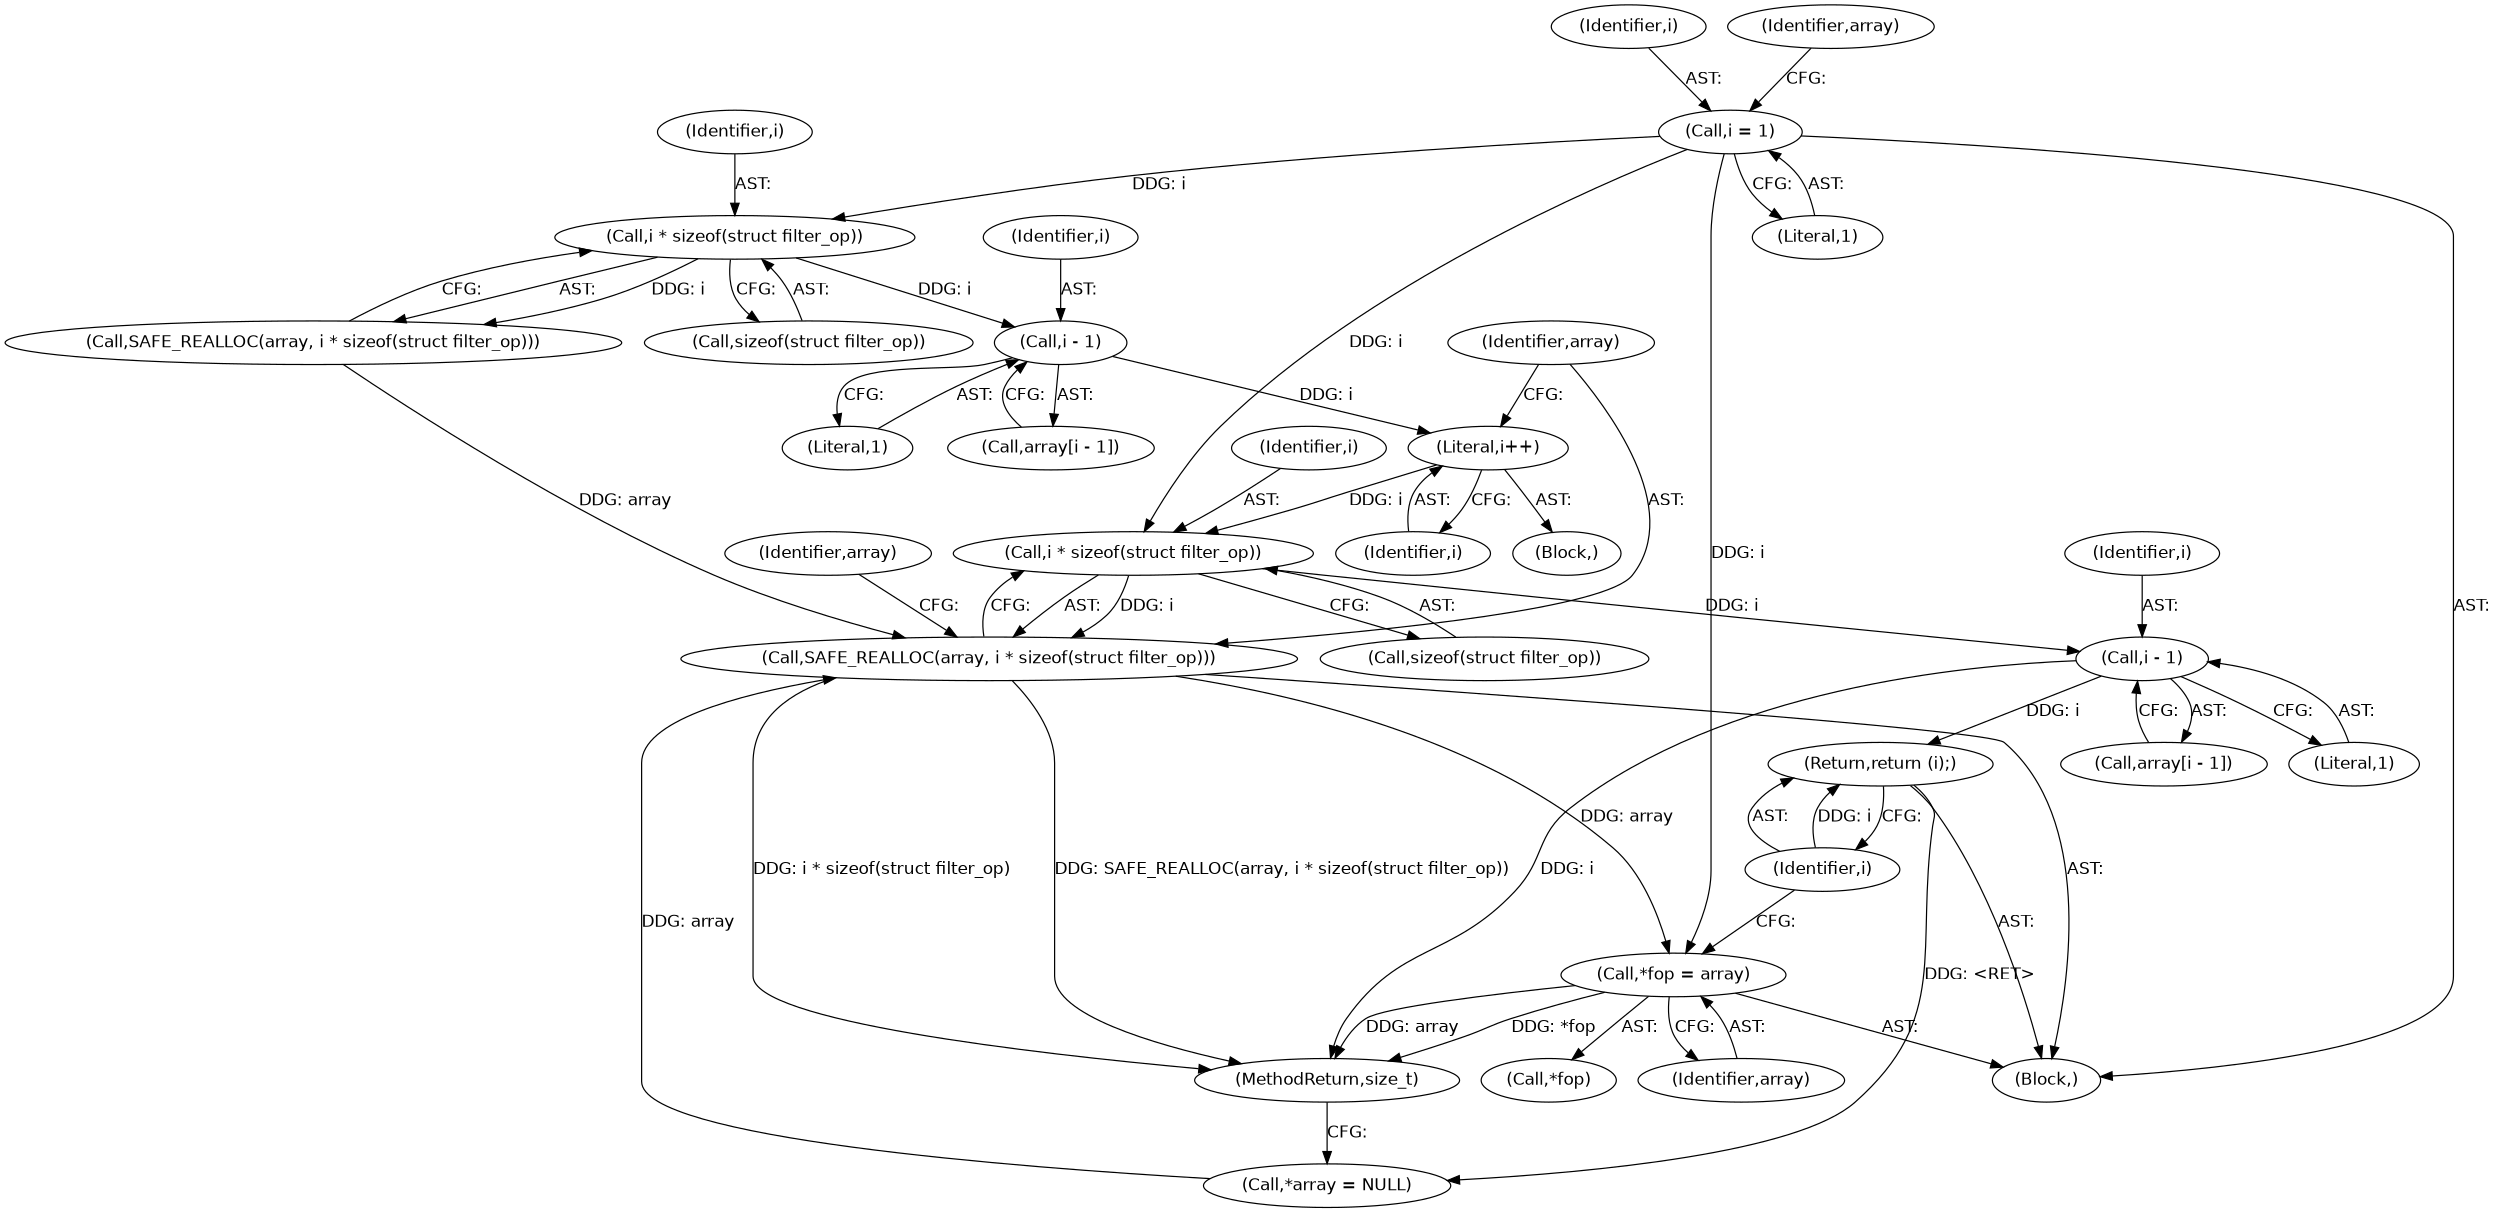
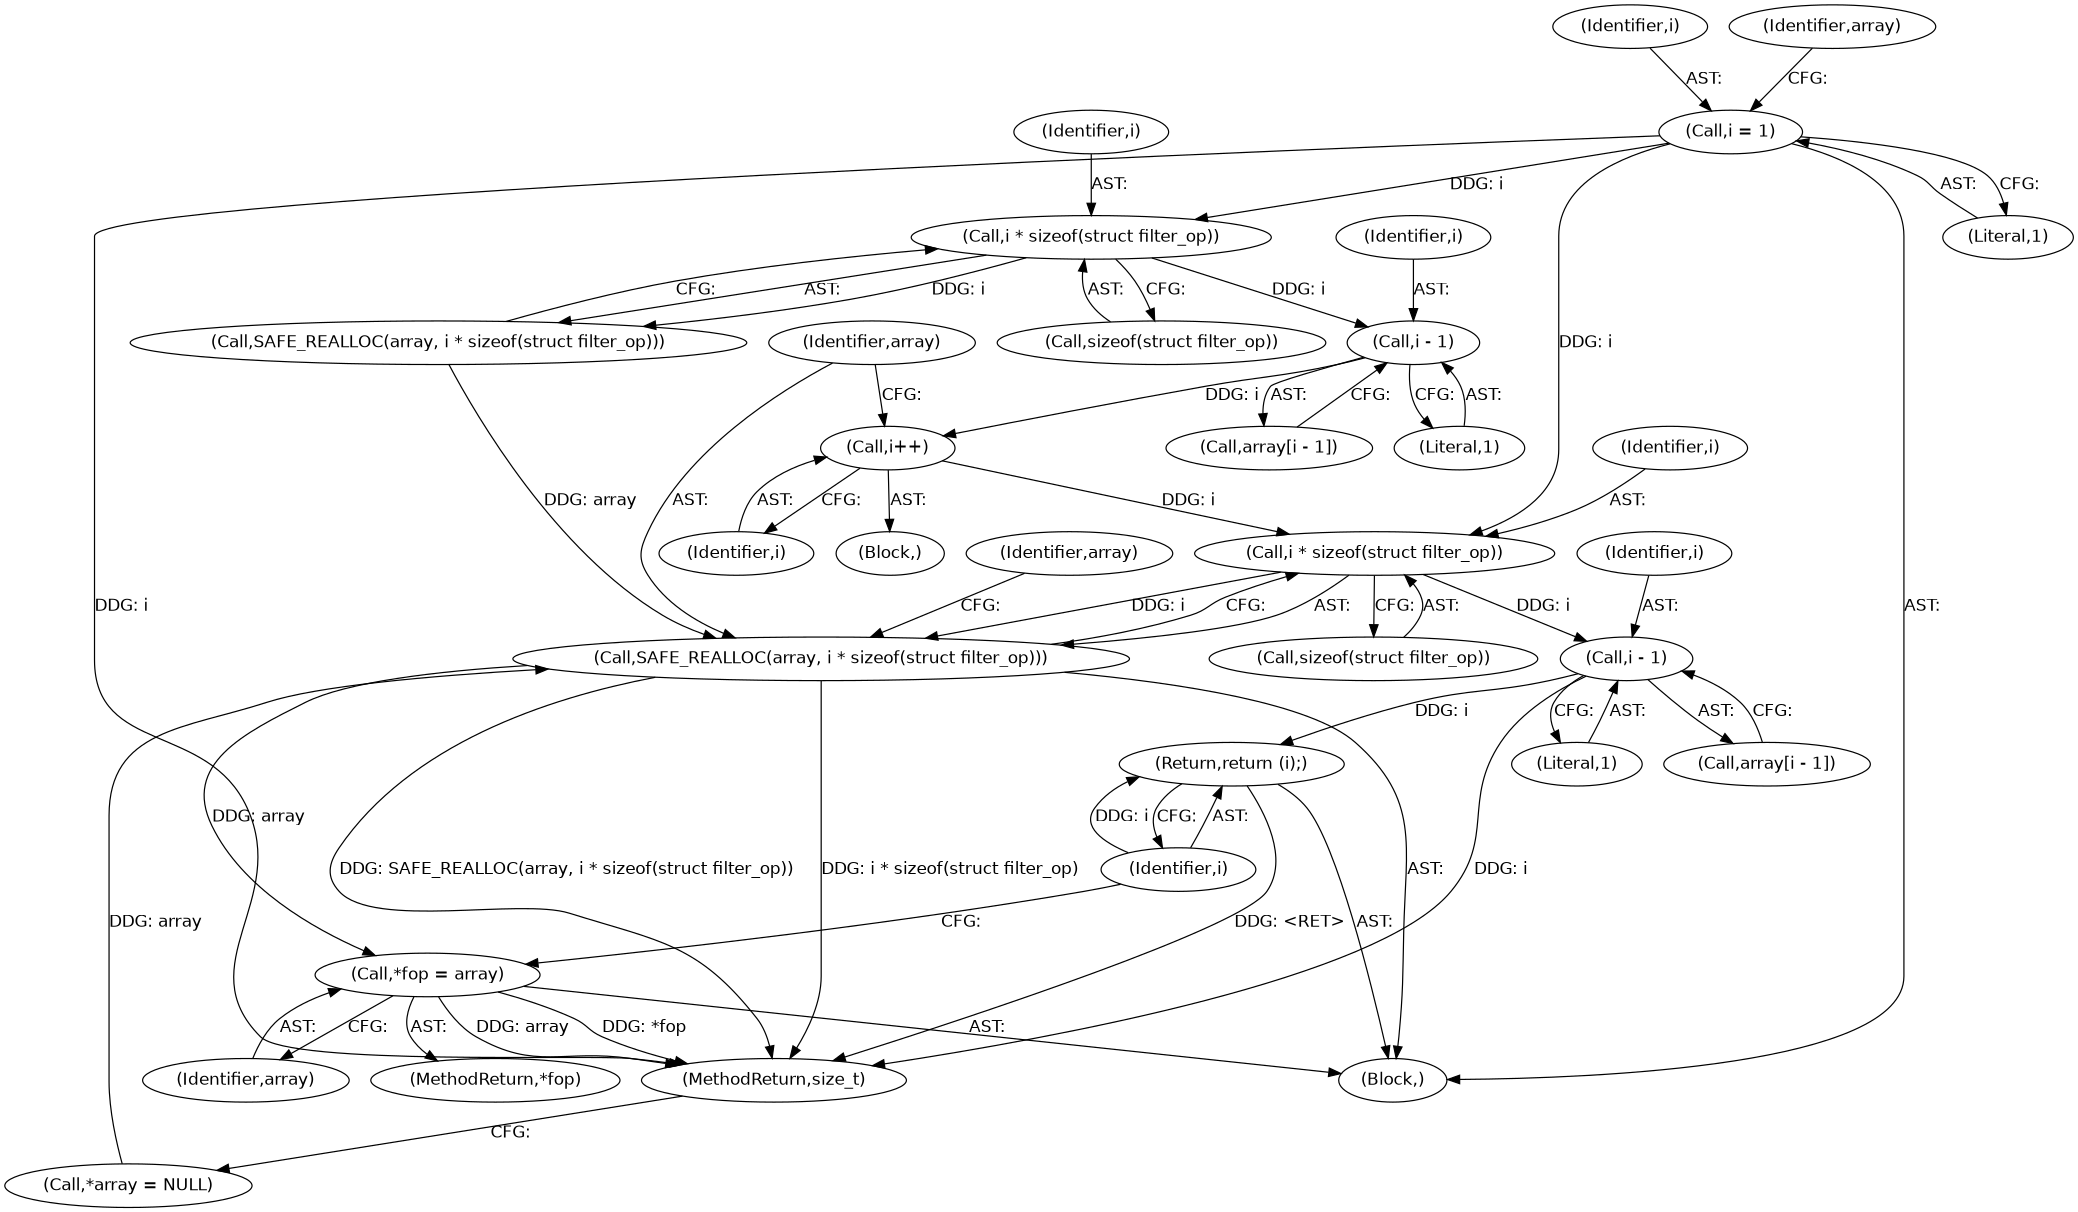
node "(Literal,i++)": label "(Literal,i++)" -> "(Call,i++)"
edge "(Call,i = 1)" -> "(Call,*fop = array)": now "(Call,i = 1)" -> "(MethodReturn,size_t)"
node "(Call,*fop)": label "(Call,*fop)" -> "(MethodReturn,*fop)"
edge "(Return,return (i);)" -> "(Call,*array = NULL)": now "(Return,return (i);)" -> "(MethodReturn,size_t)"
